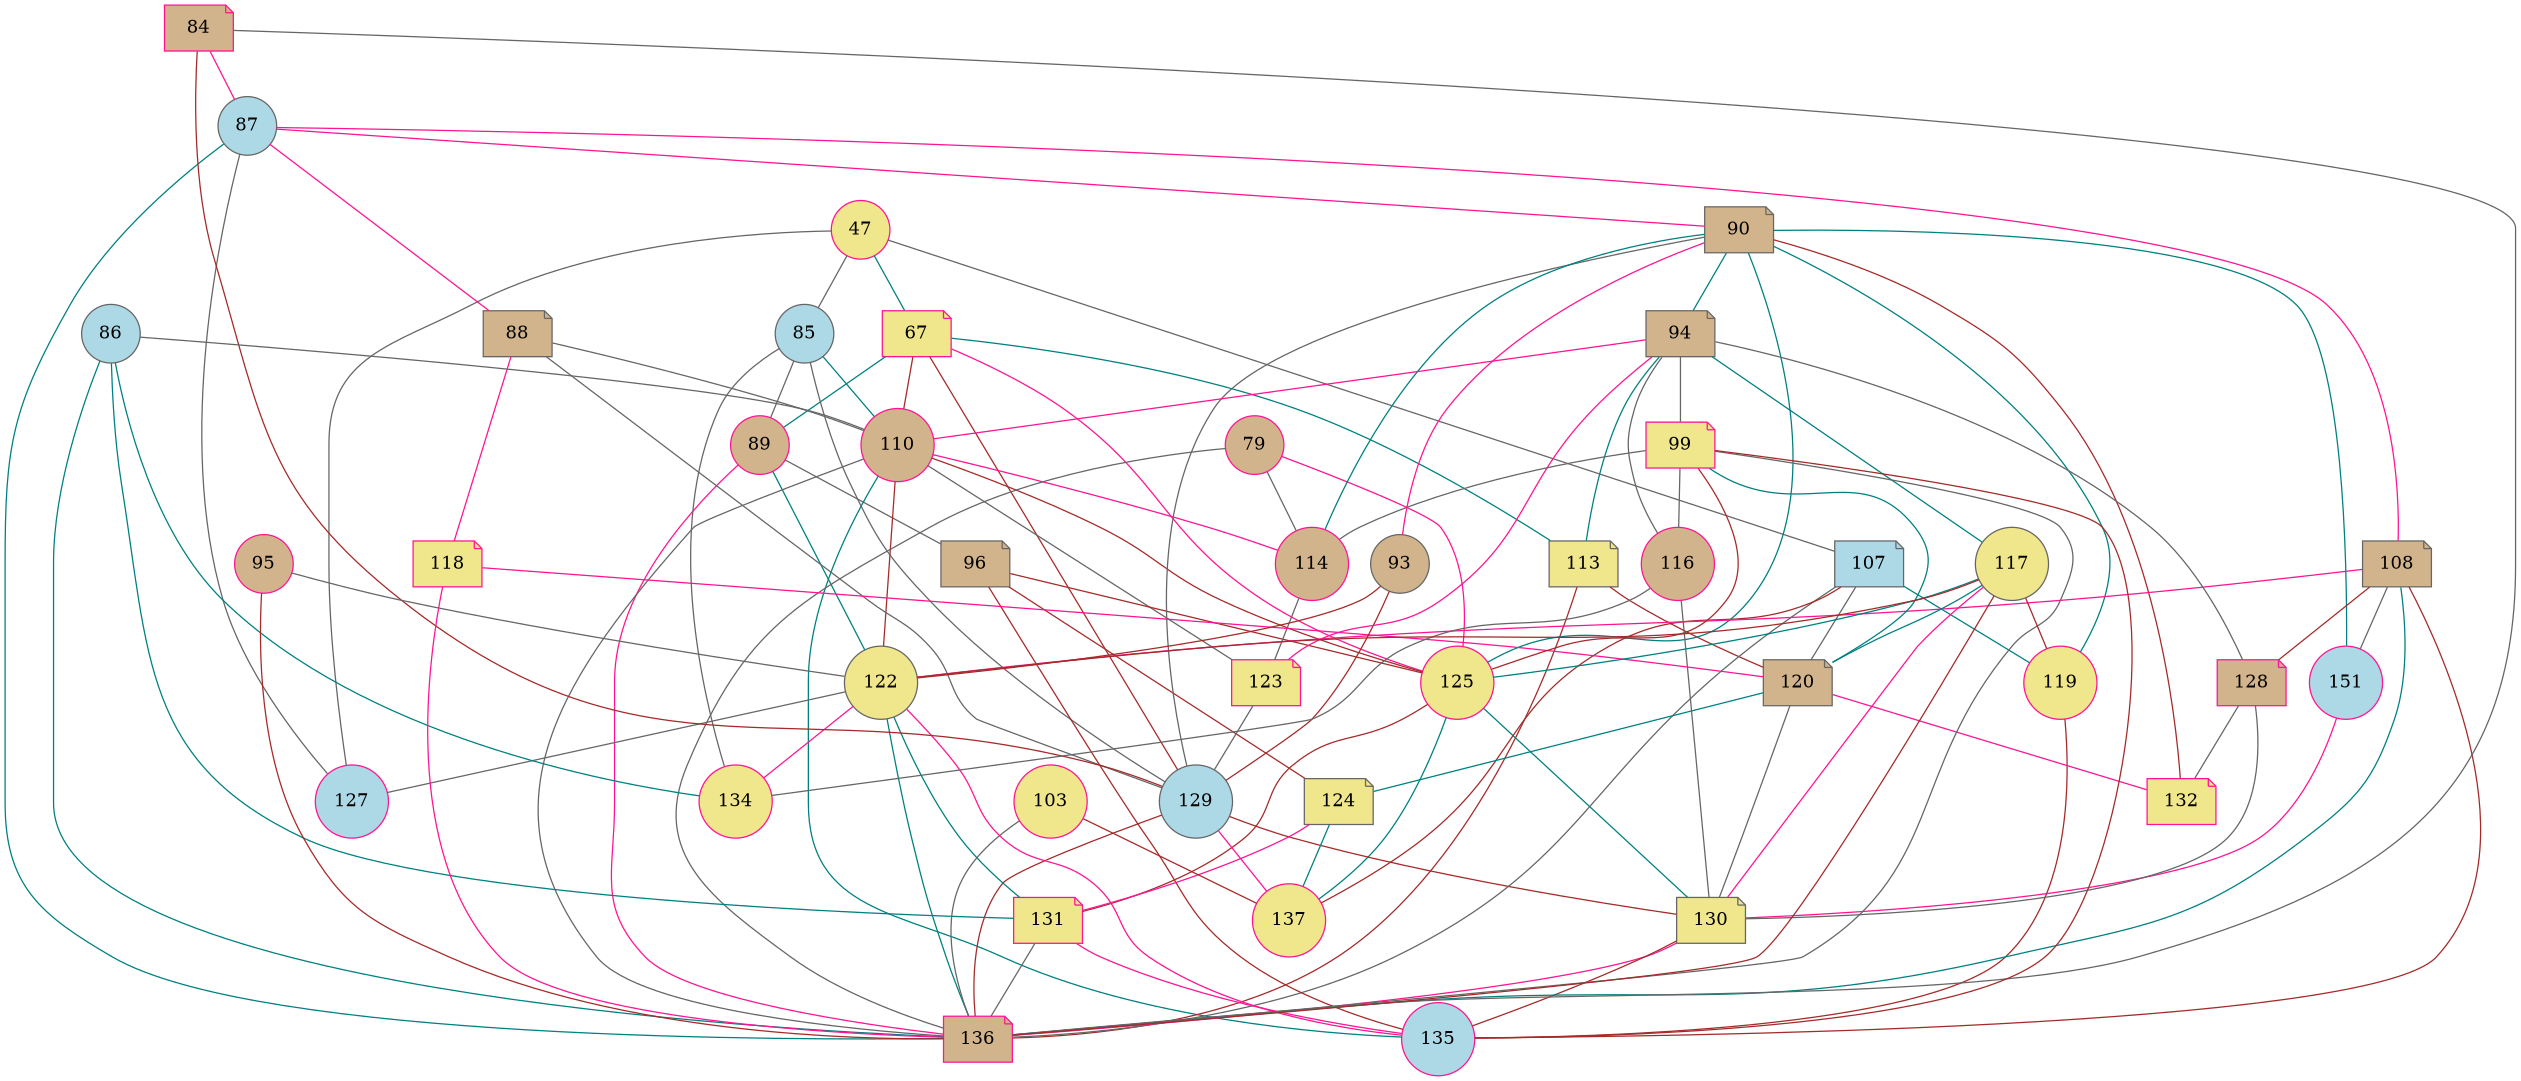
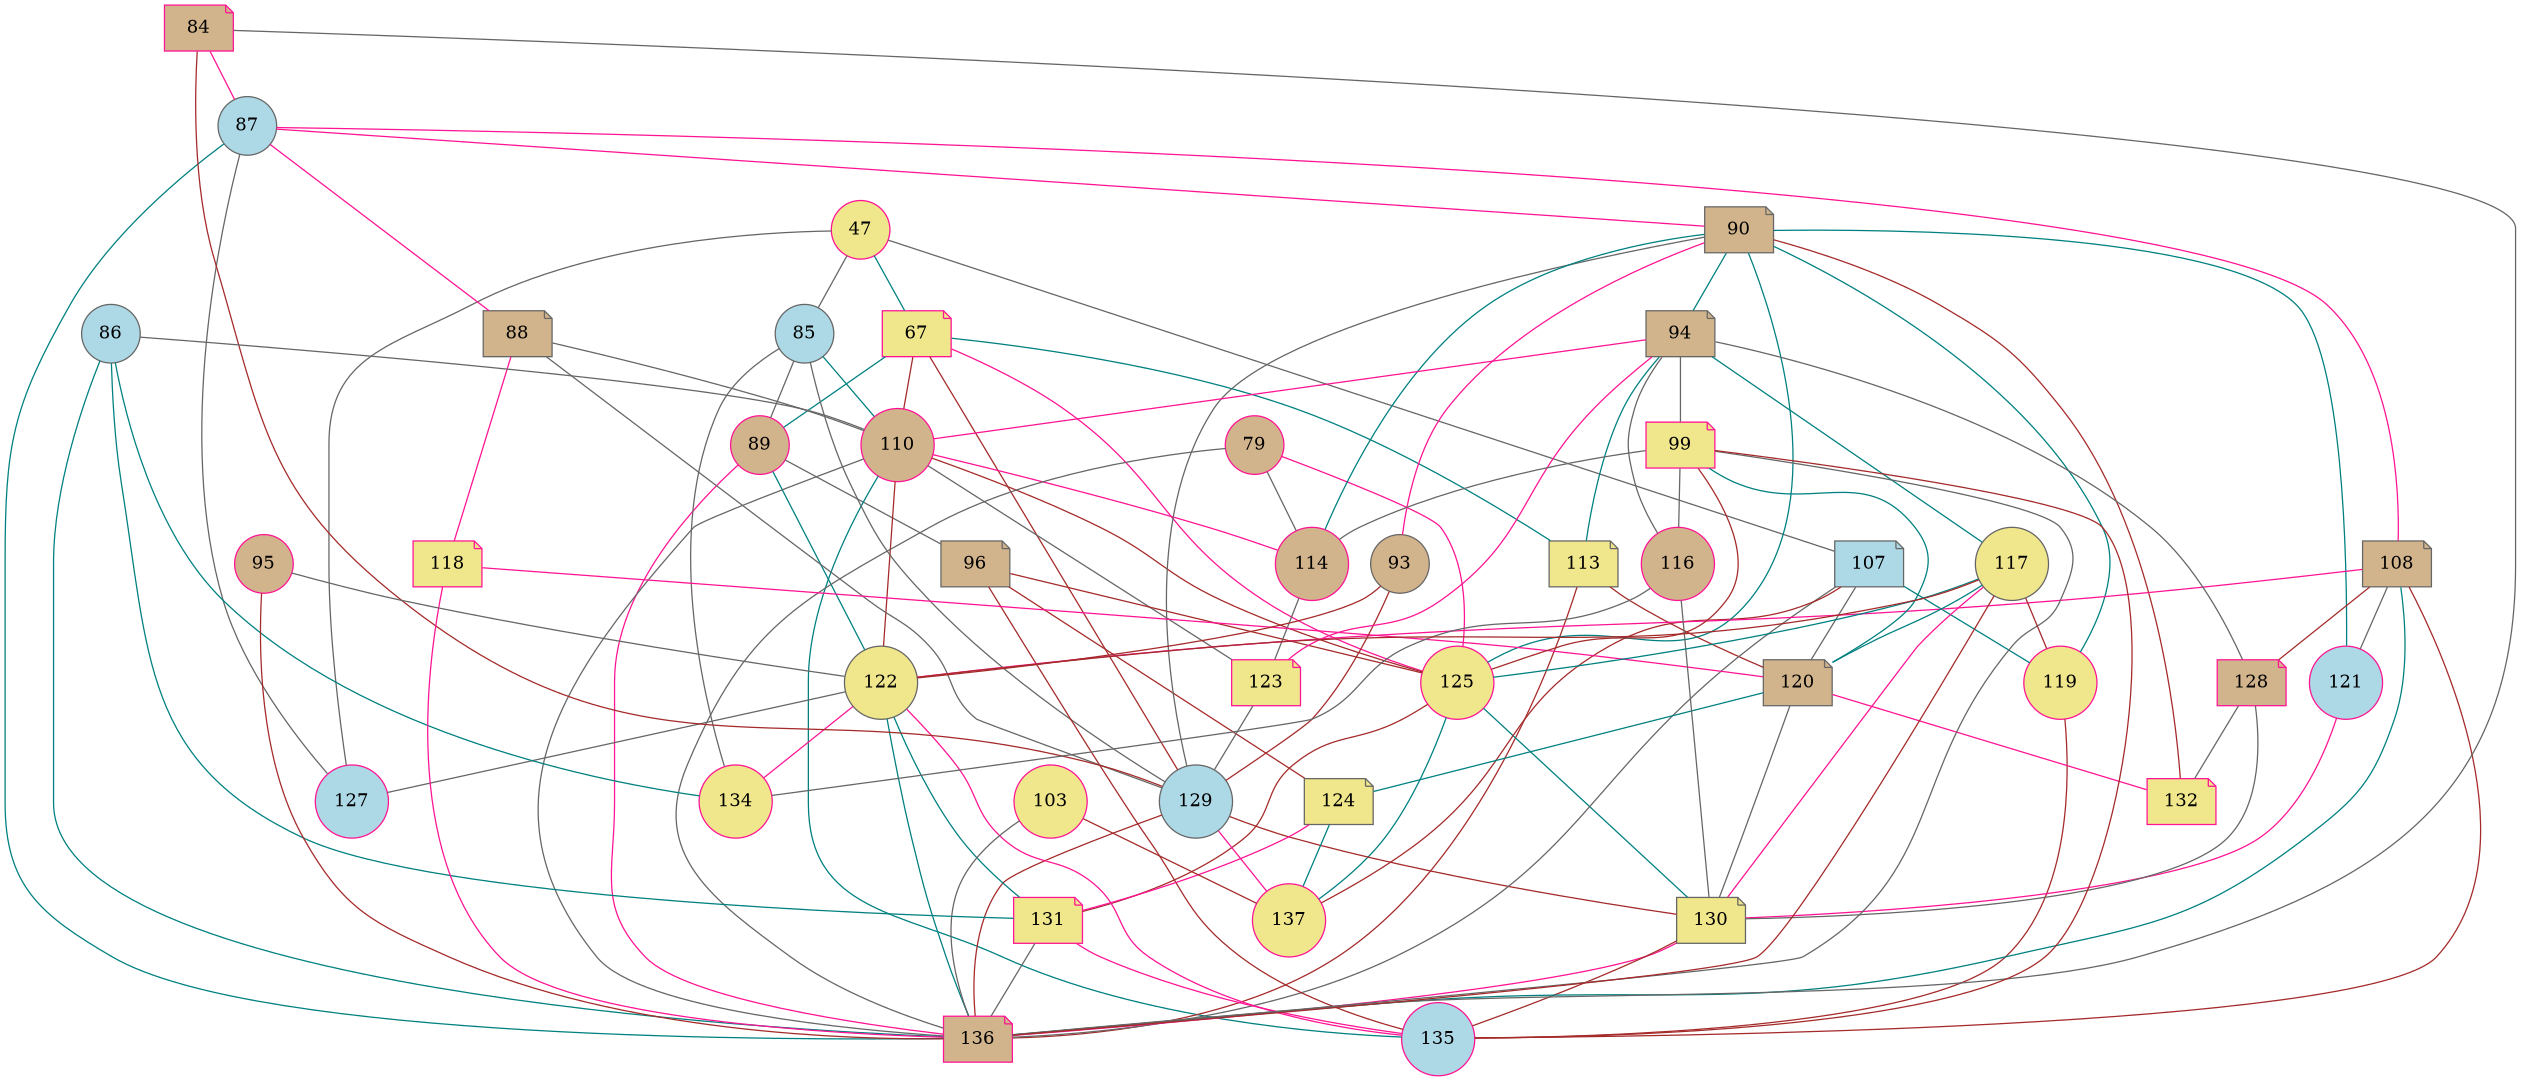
node "151": label "151" -> "121"
